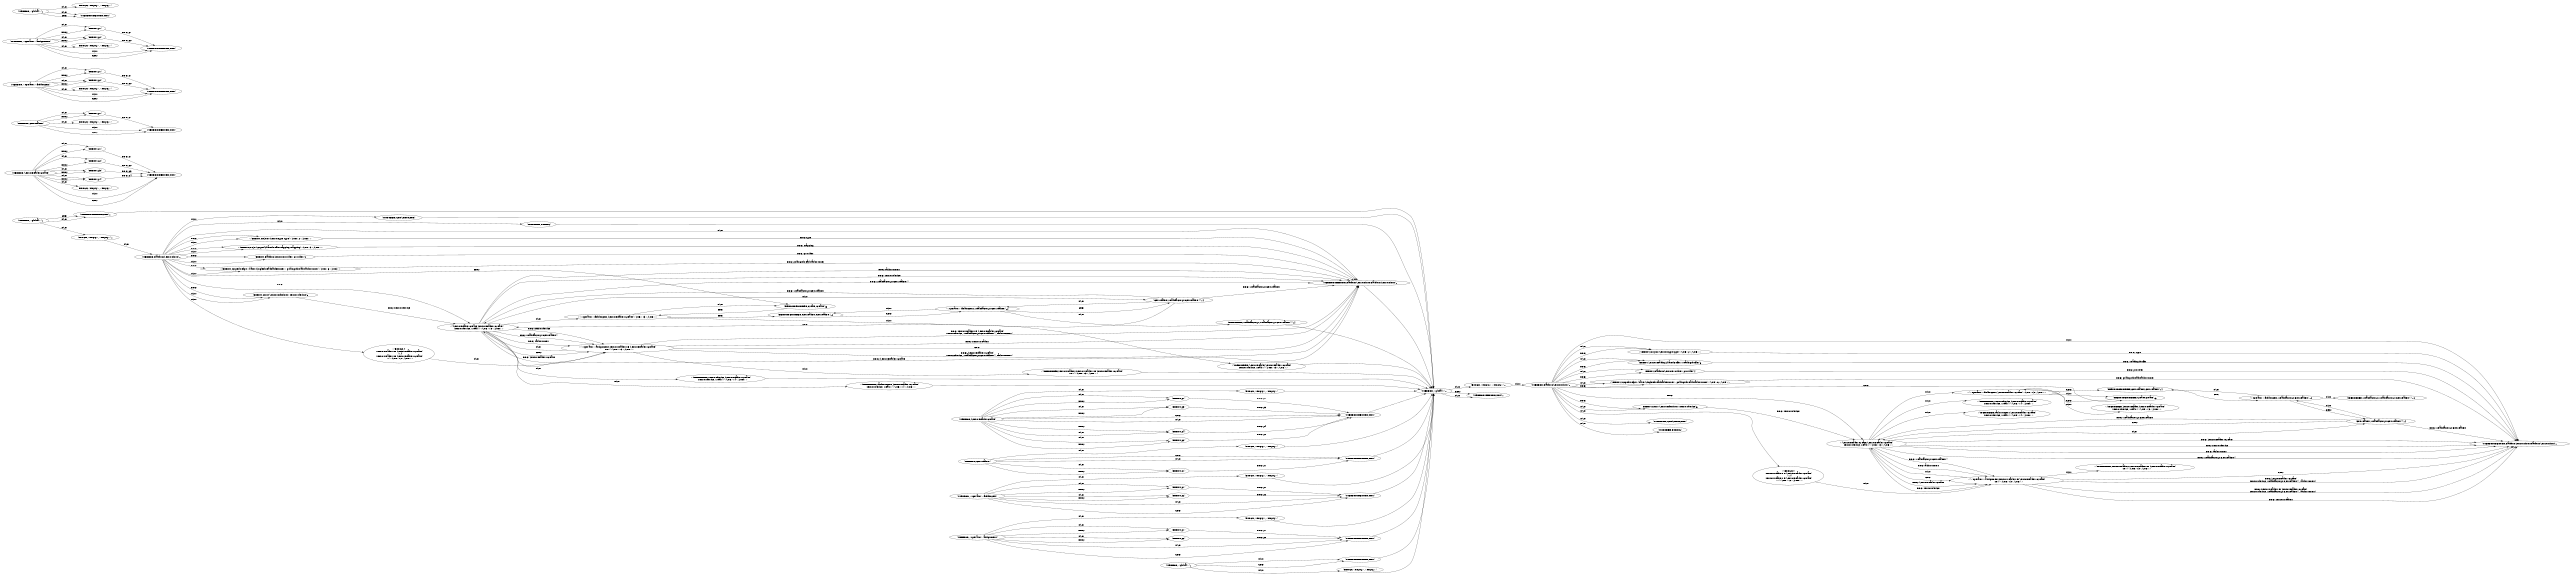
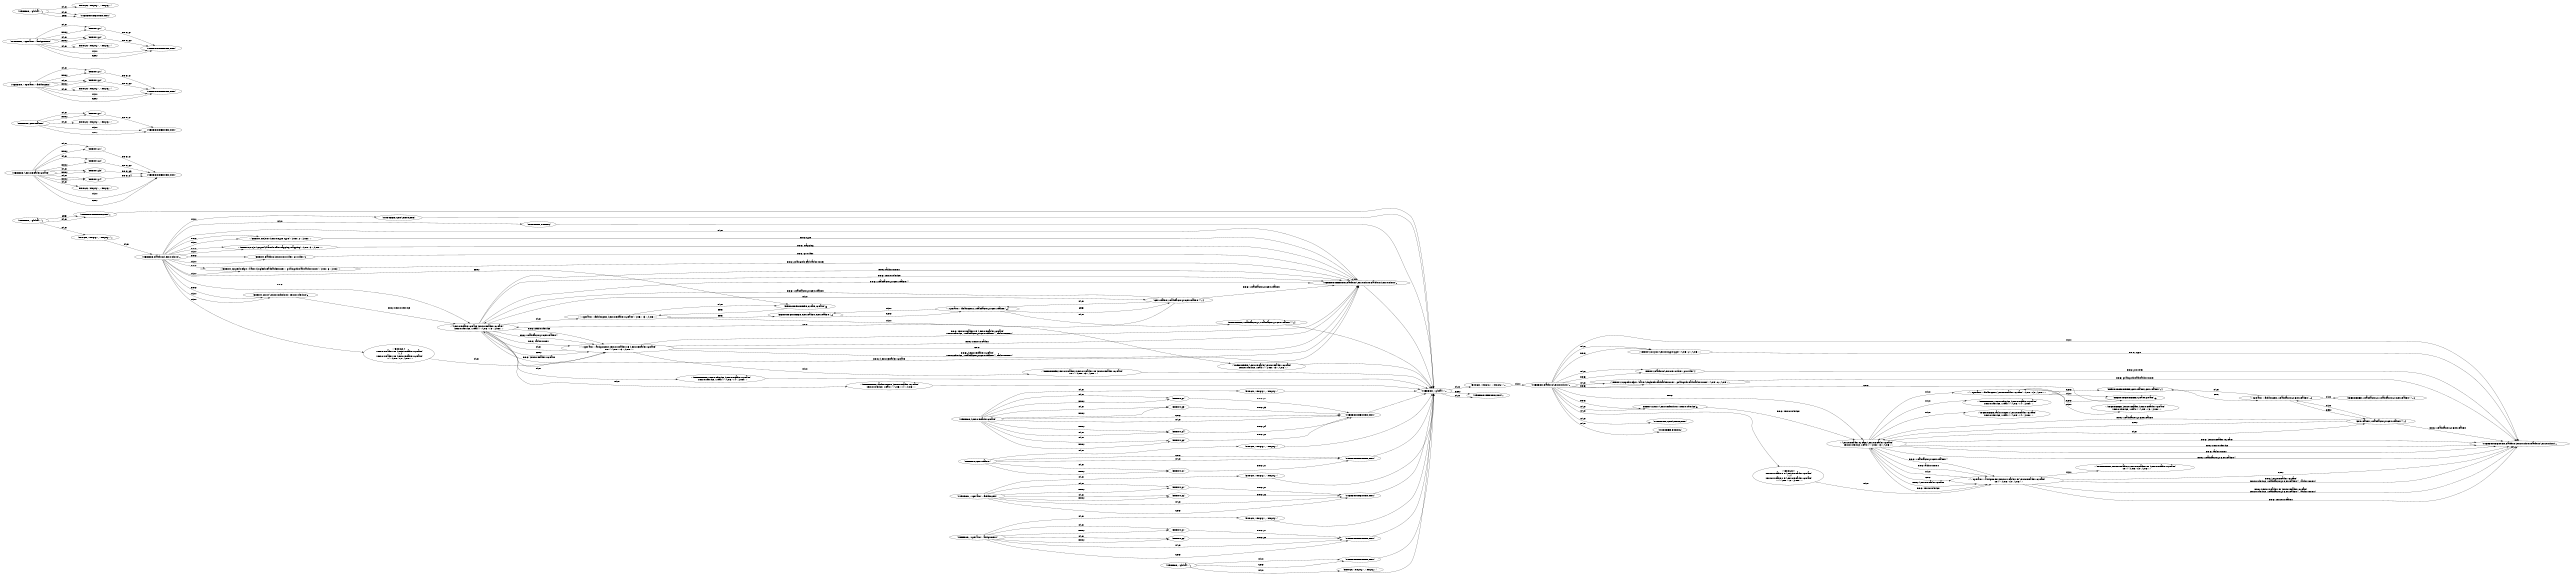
node "(PARAM,SensorReadingSharedBuffer* reading_buffer)": removed
